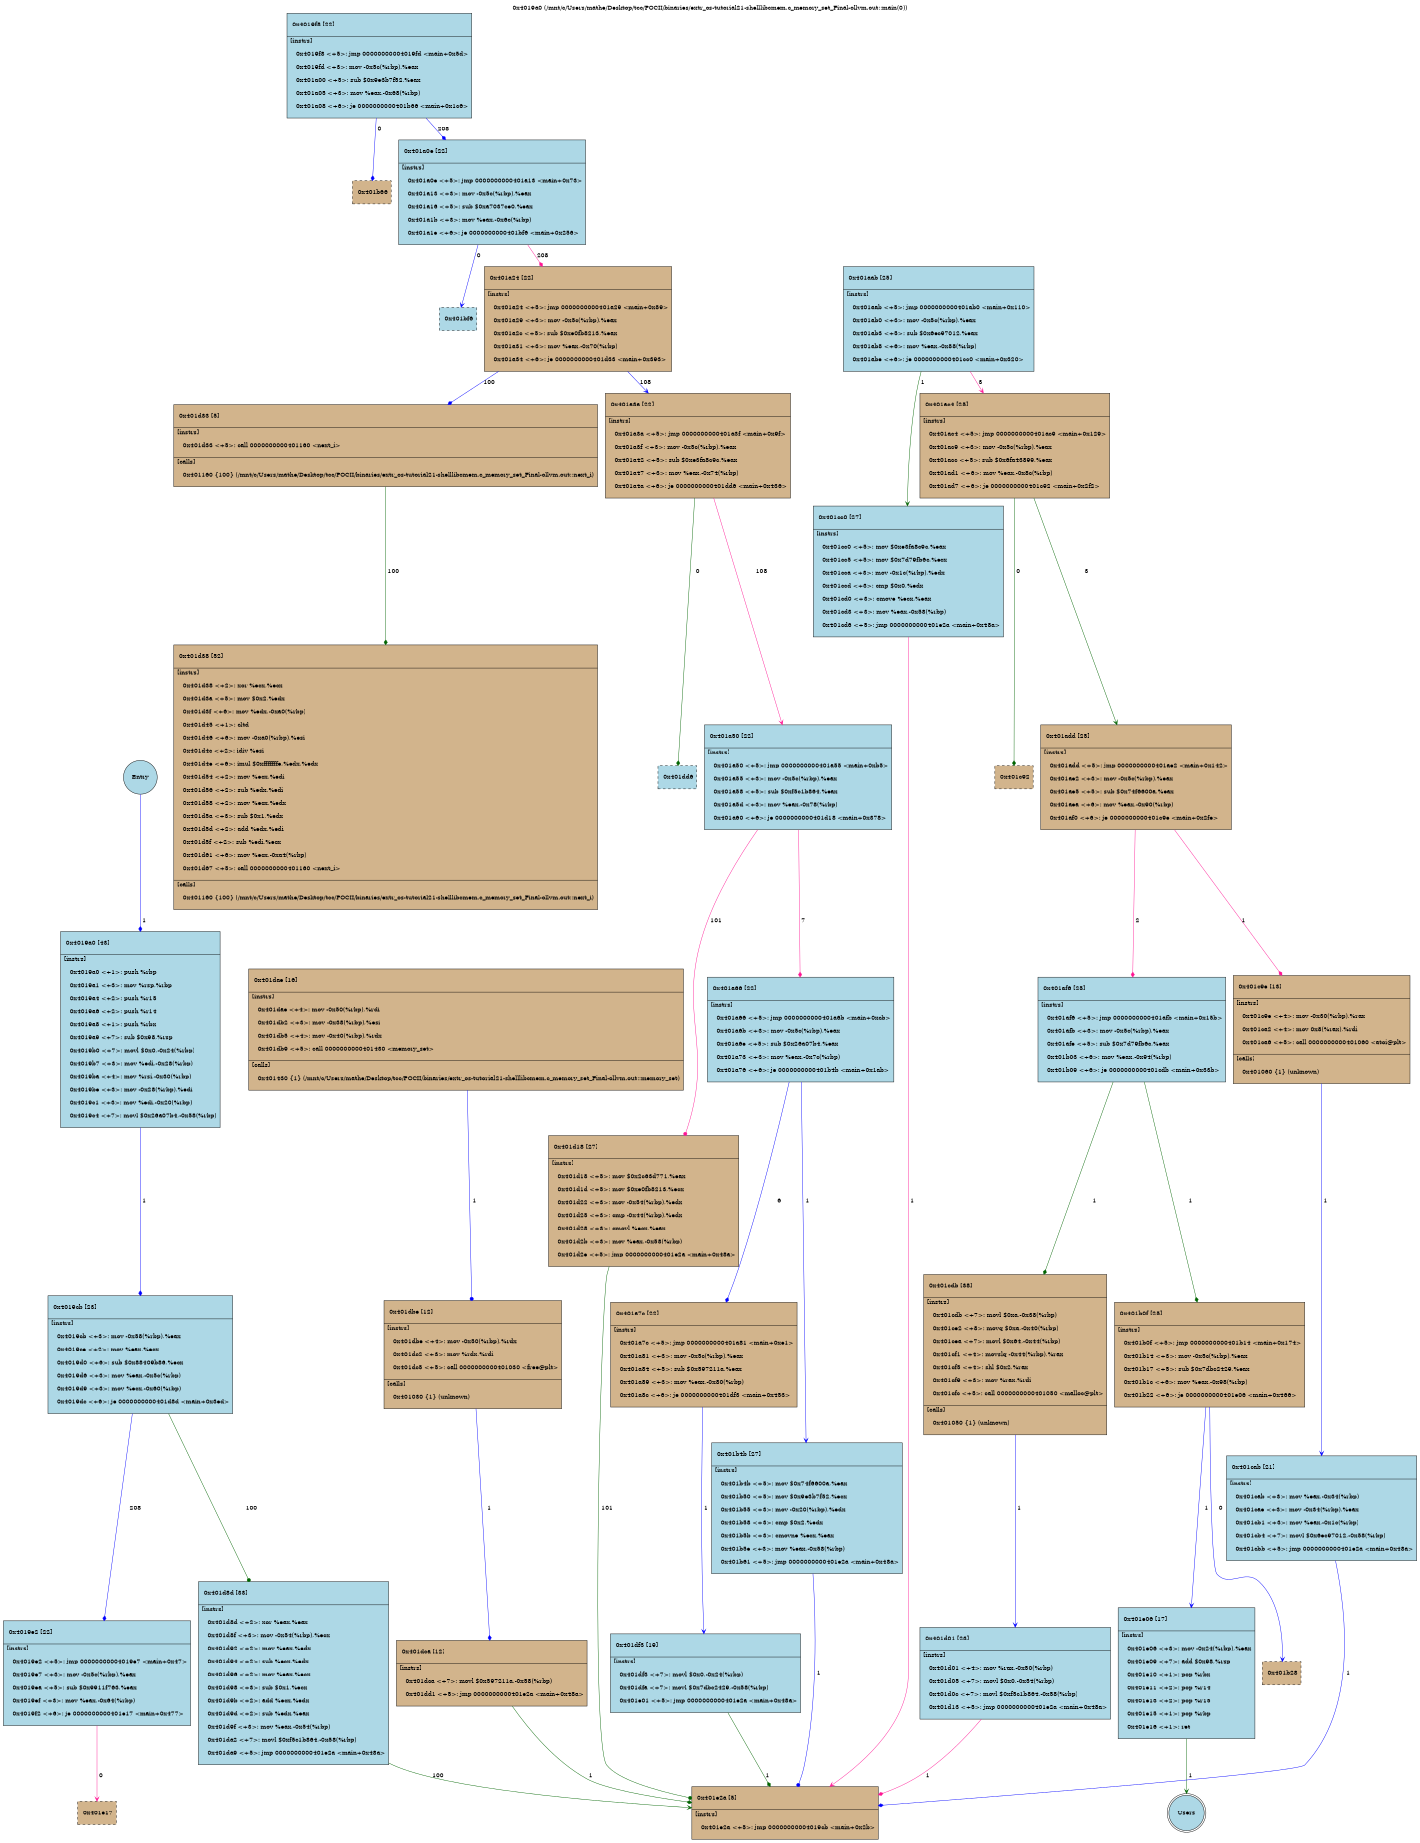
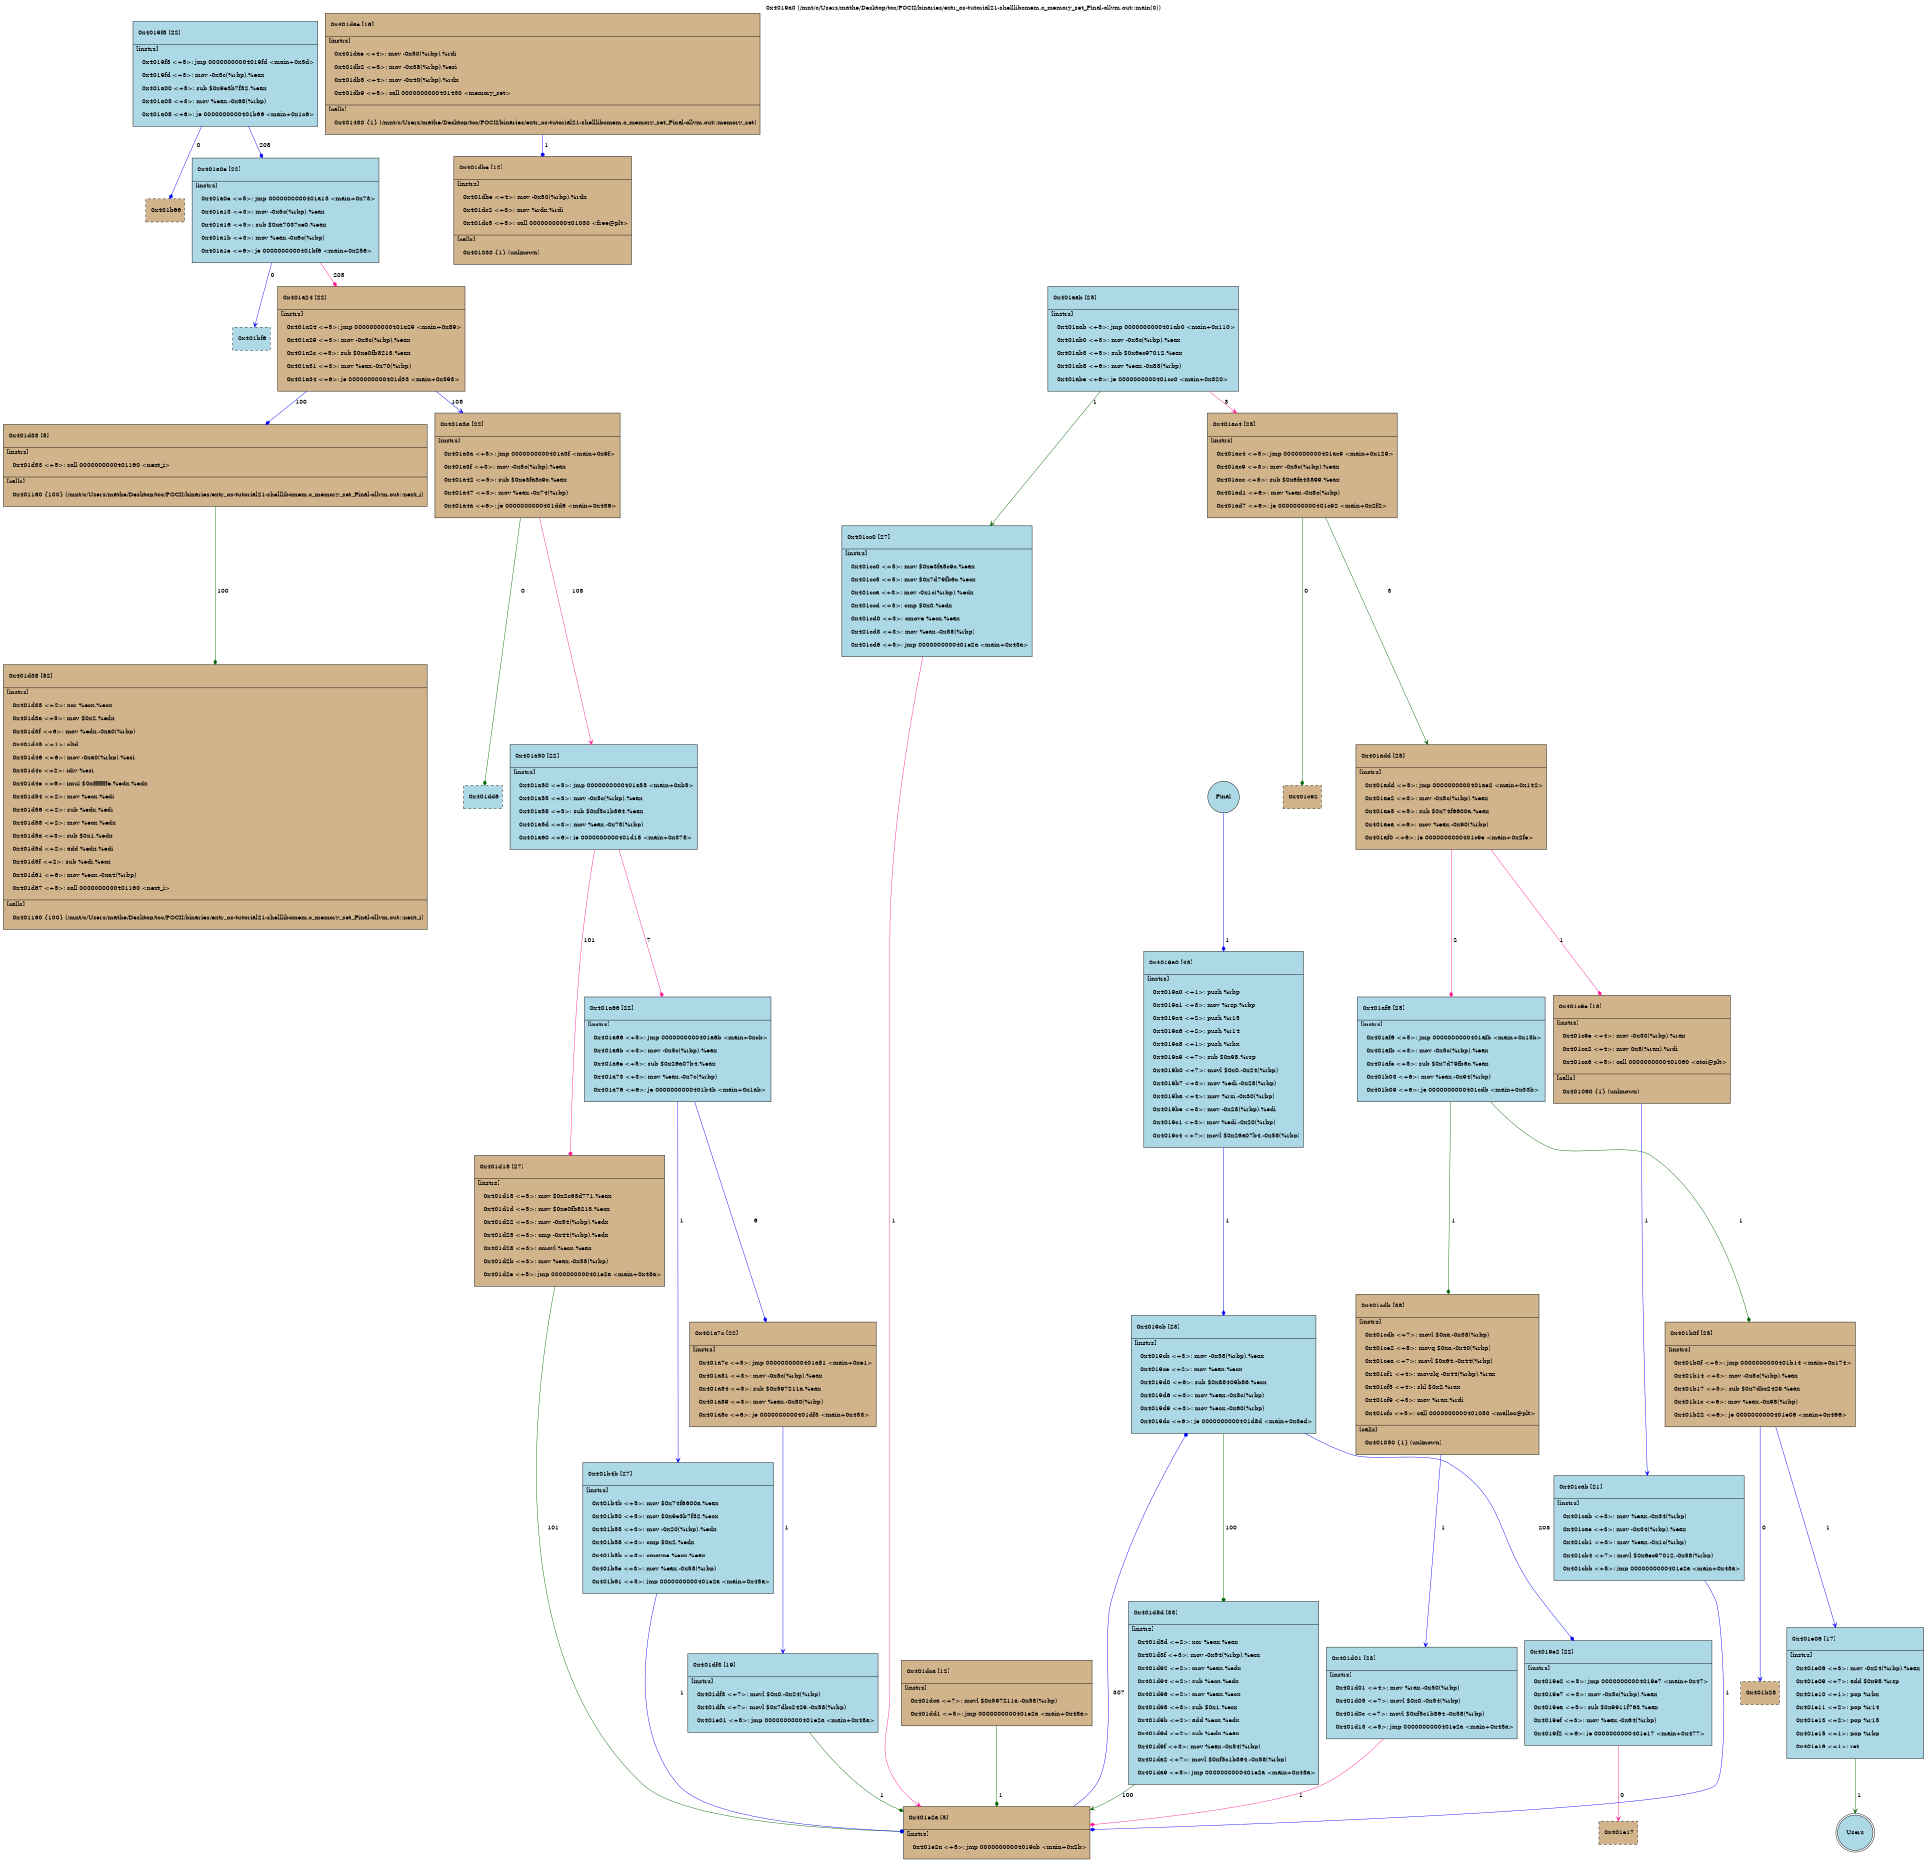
node "Entry": label "Entry" -> "Final"
edge "0x401dbe [12]" -> "0x401dca [12]": removed, label "1"
edge "0x401e2a [5]" -> "0x4019cb [23]": added, label "307"
